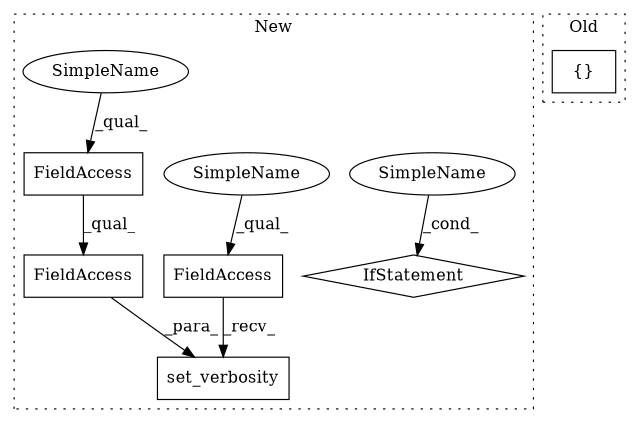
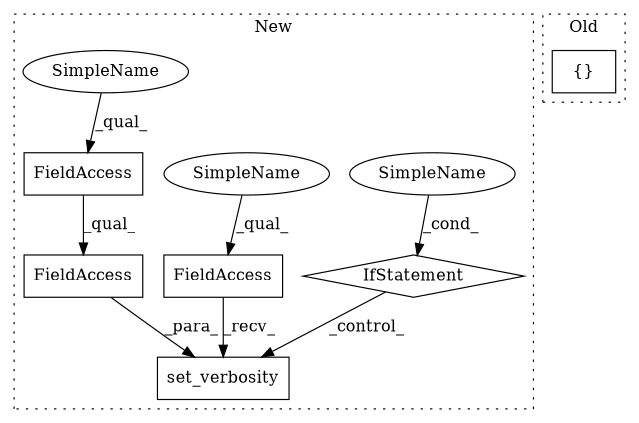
edge "IfStatement" -> "set_verbosity": added, label "_control_"
